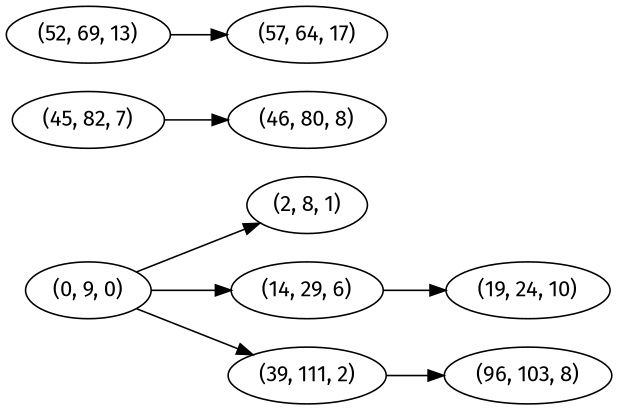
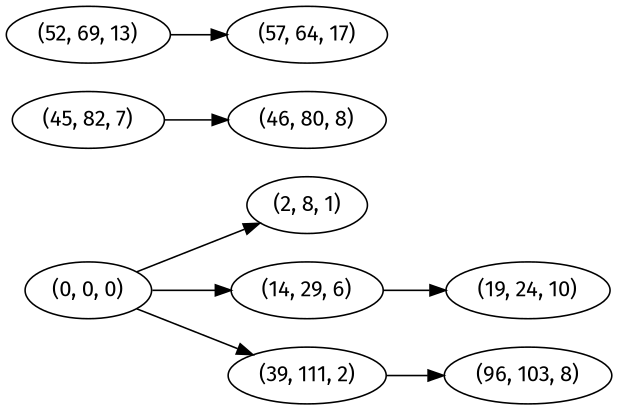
node "(0, 9, 0)": label "(0, 9, 0)" -> "(0, 0, 0)"
